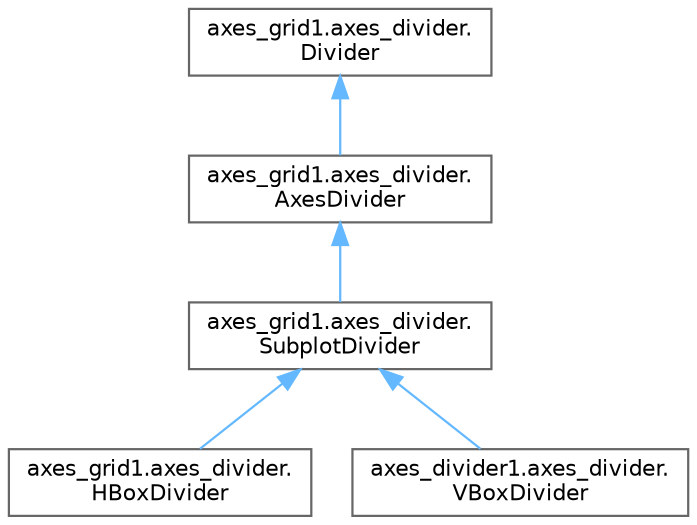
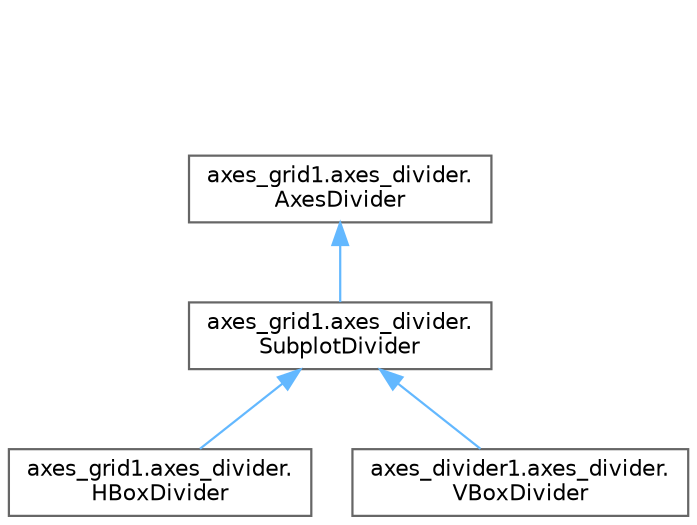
node "axes_grid1.axes_divider. Divider": removed
